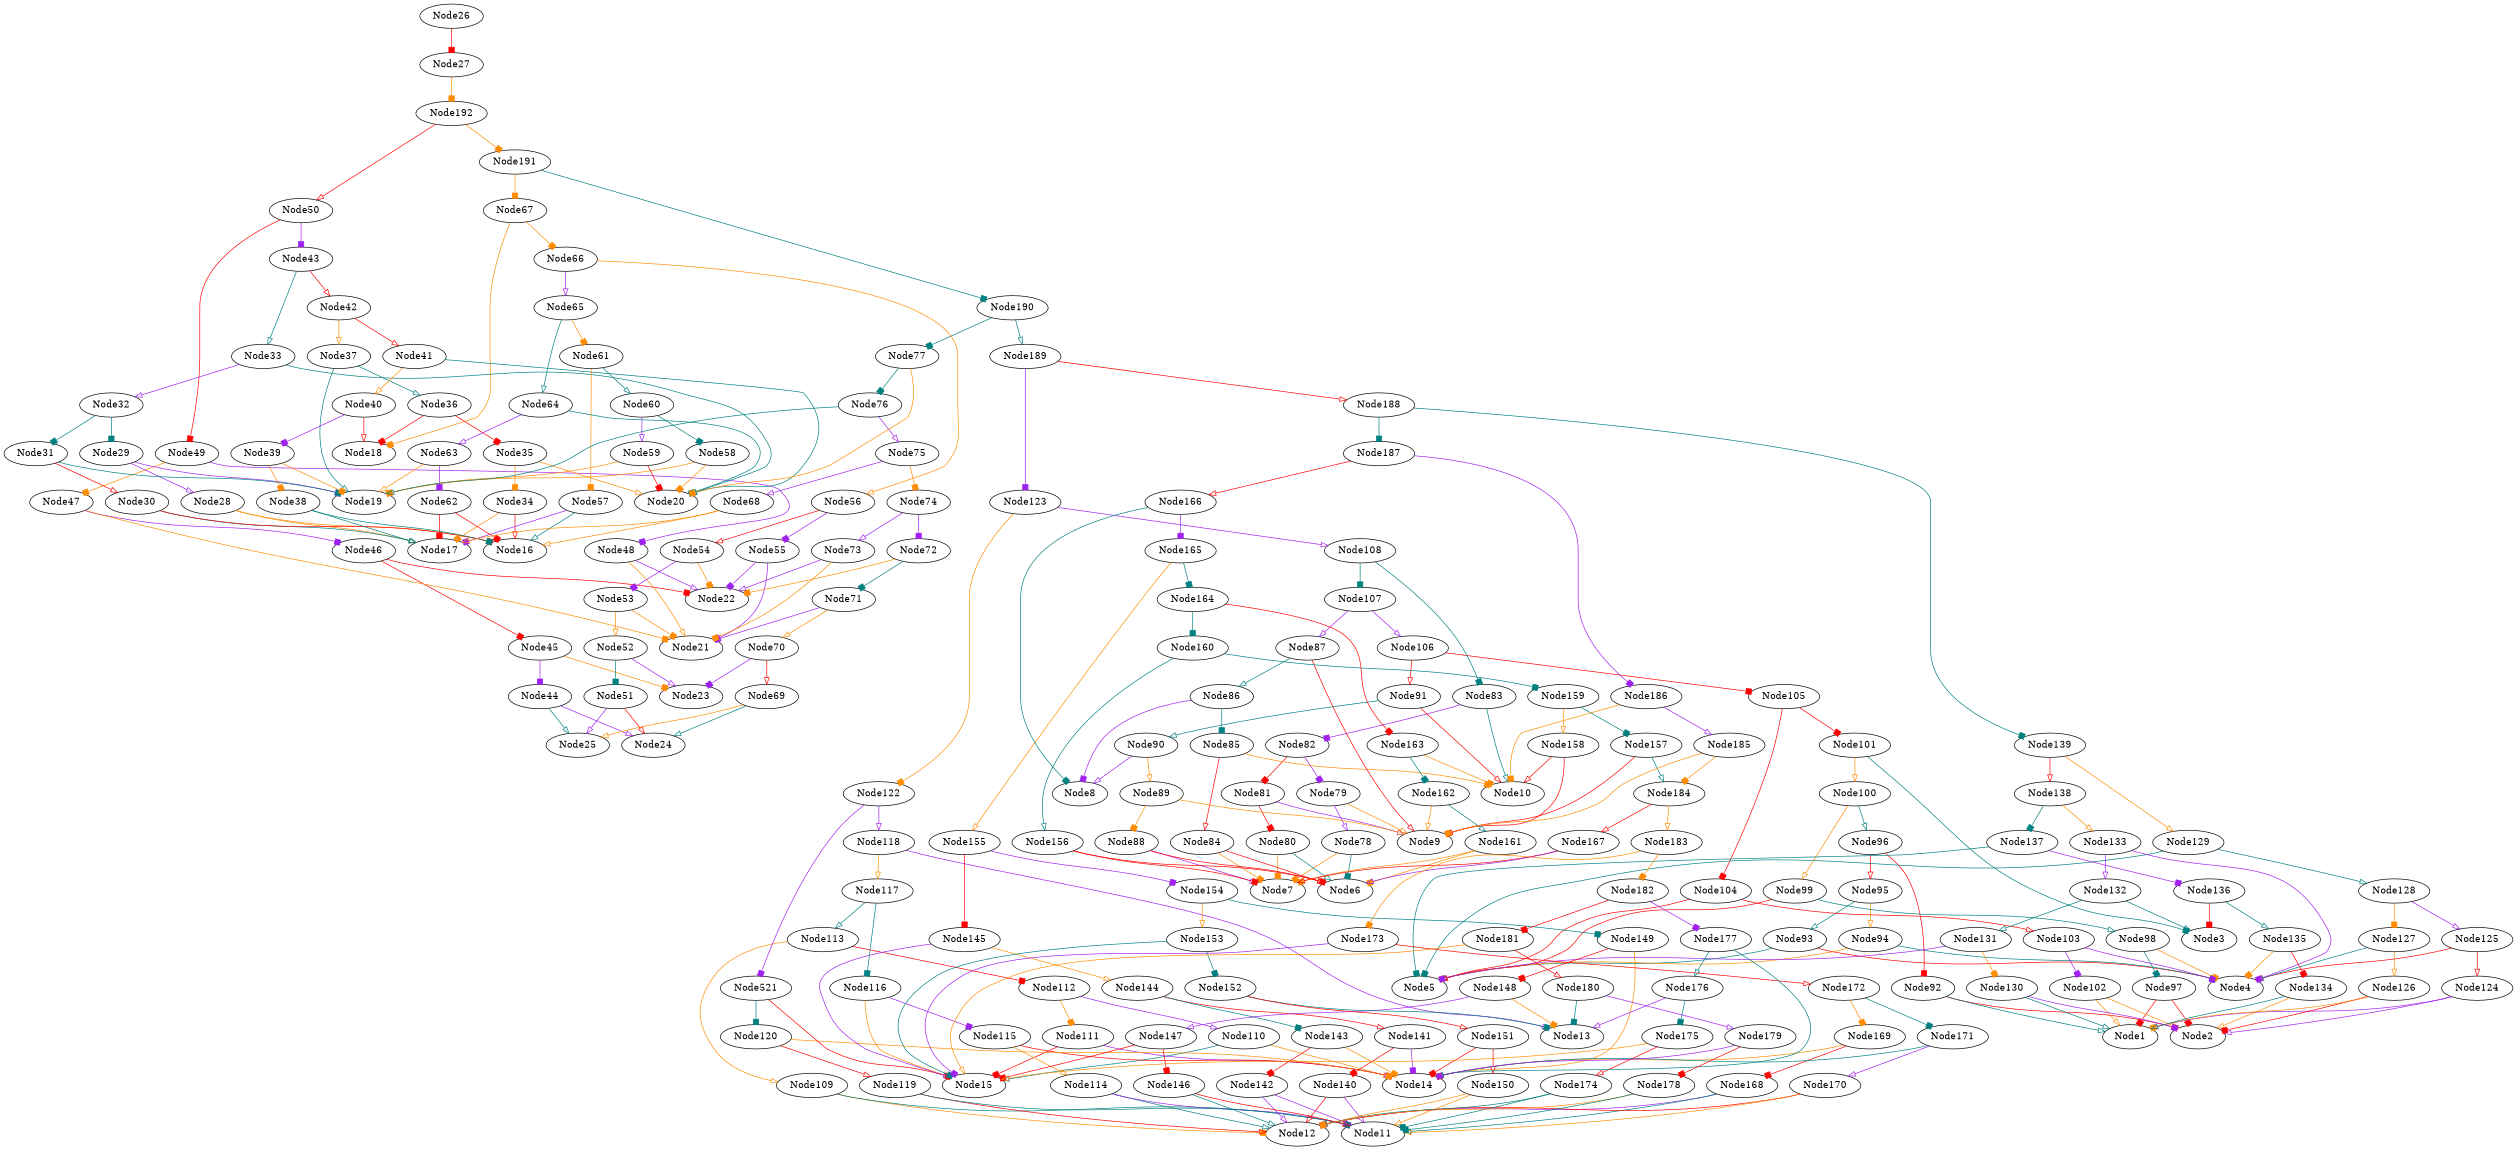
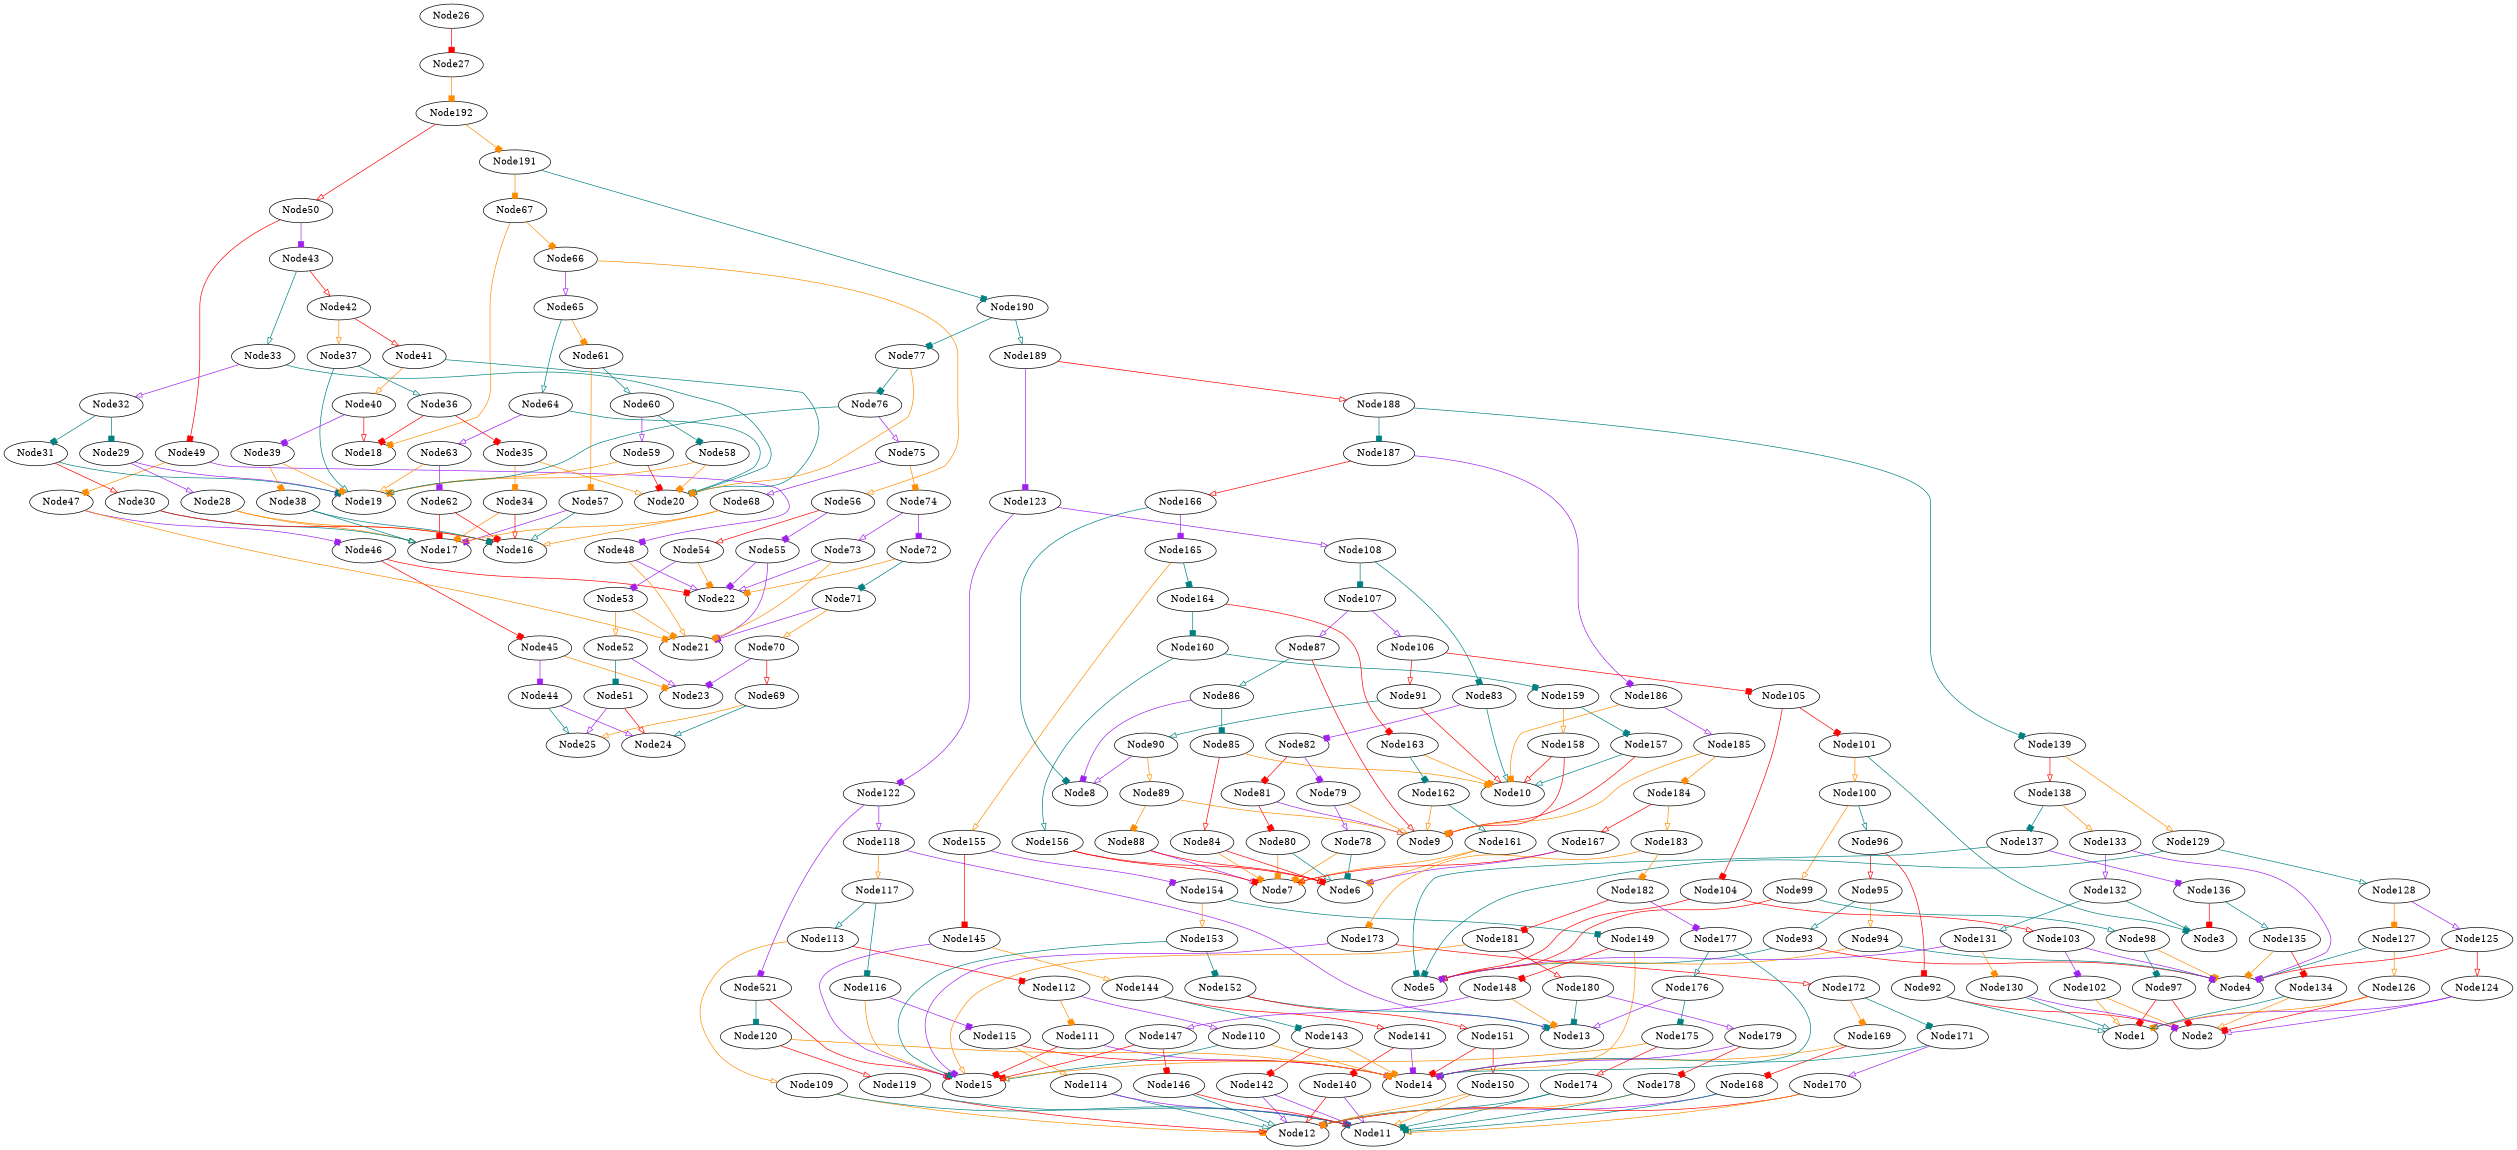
edge "Node123" -> "Node122": color darkorange -> purple
edge "Node157" -> "Node184": now "Node157" -> "Node10"
